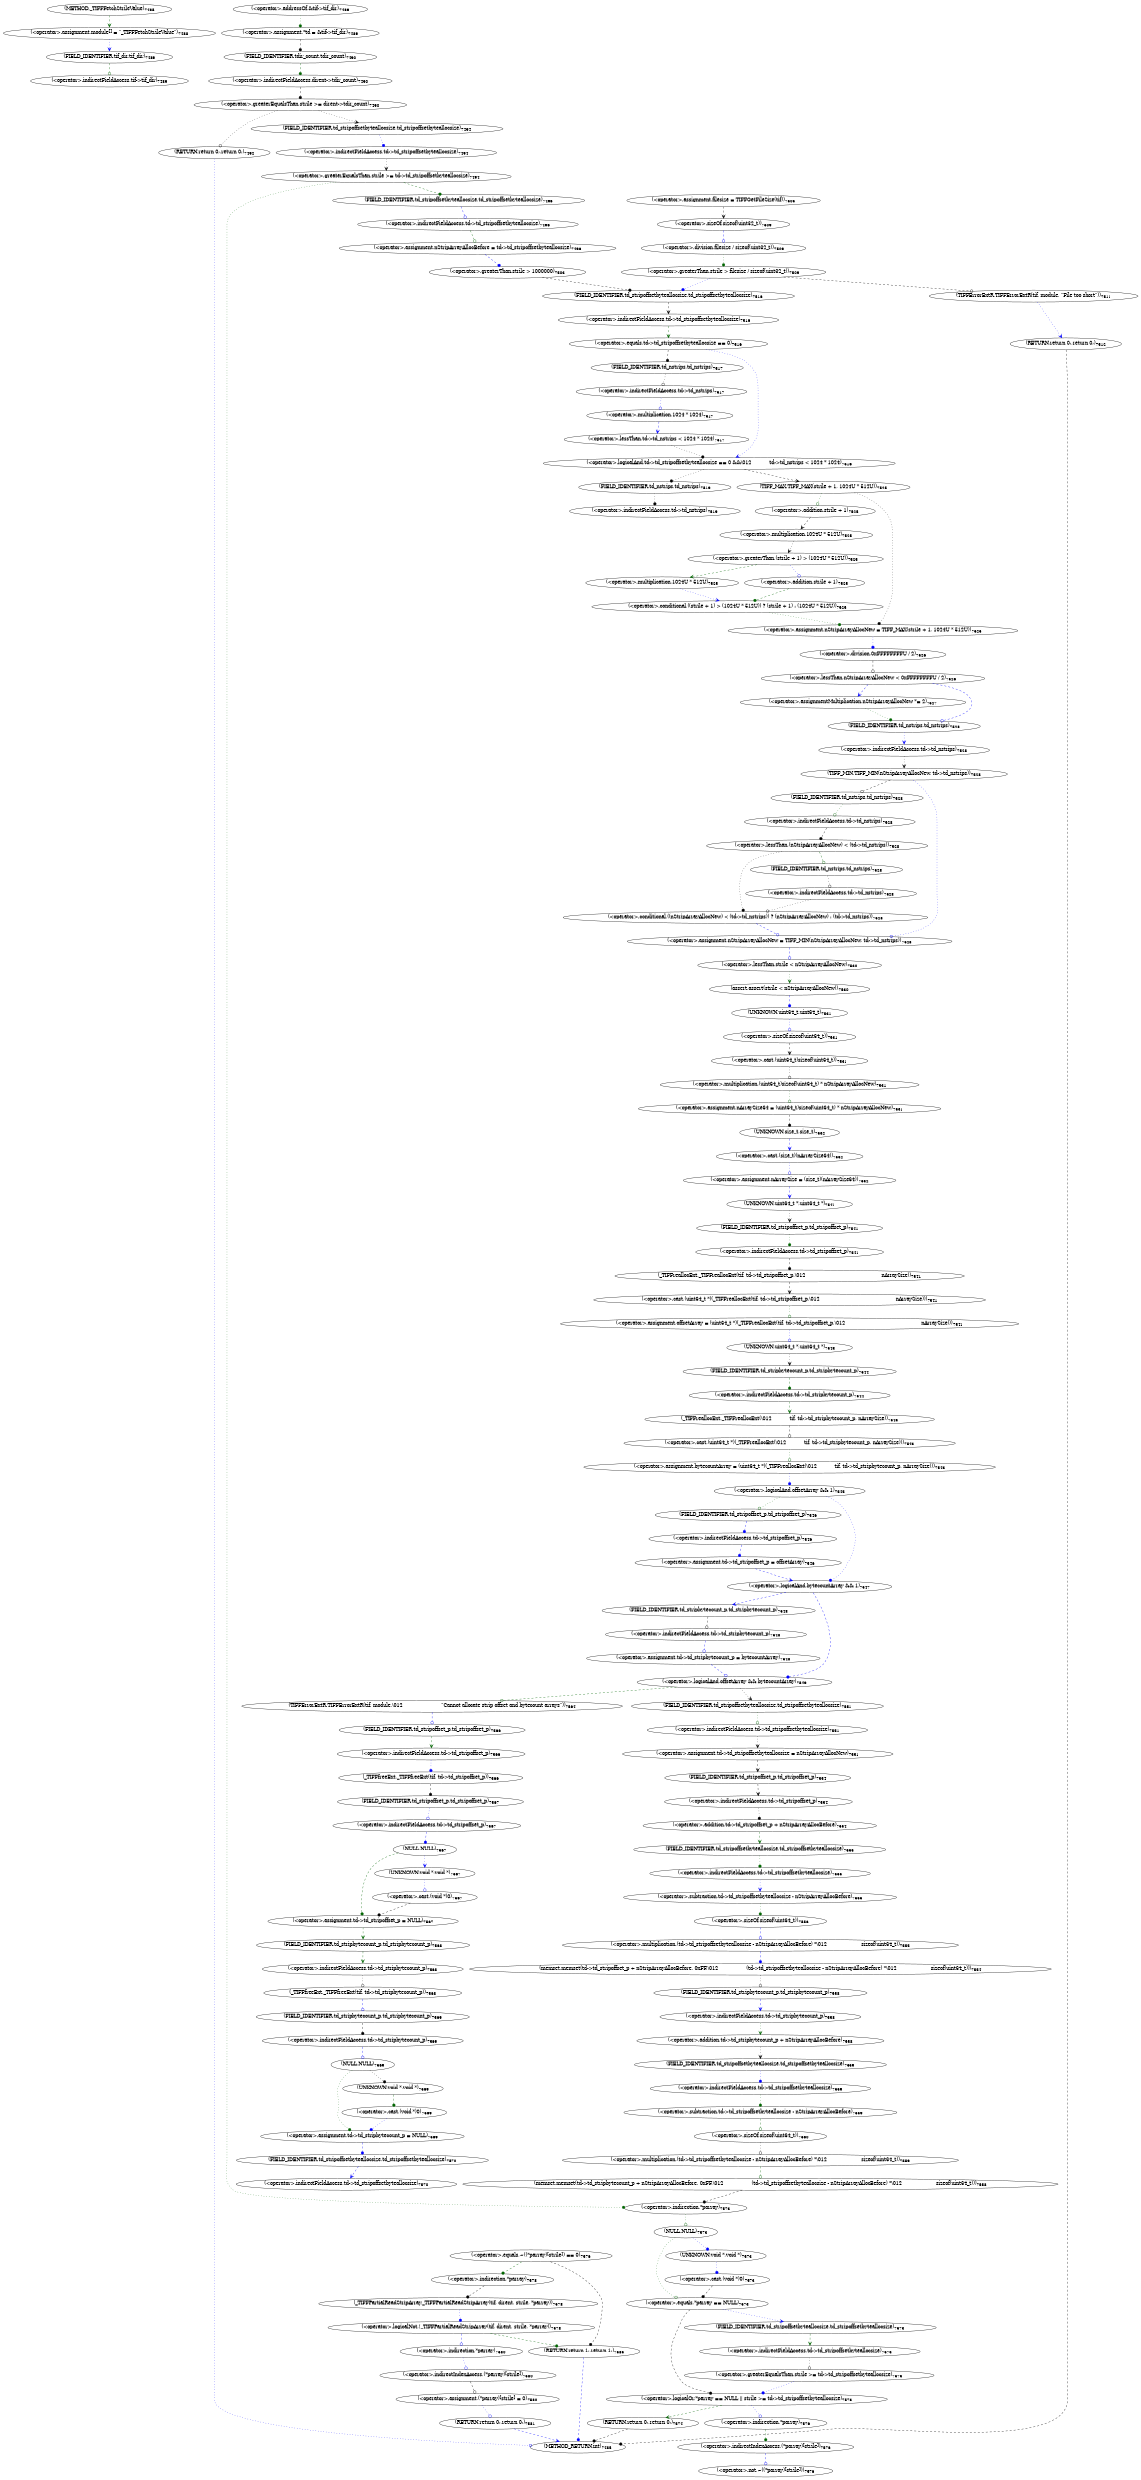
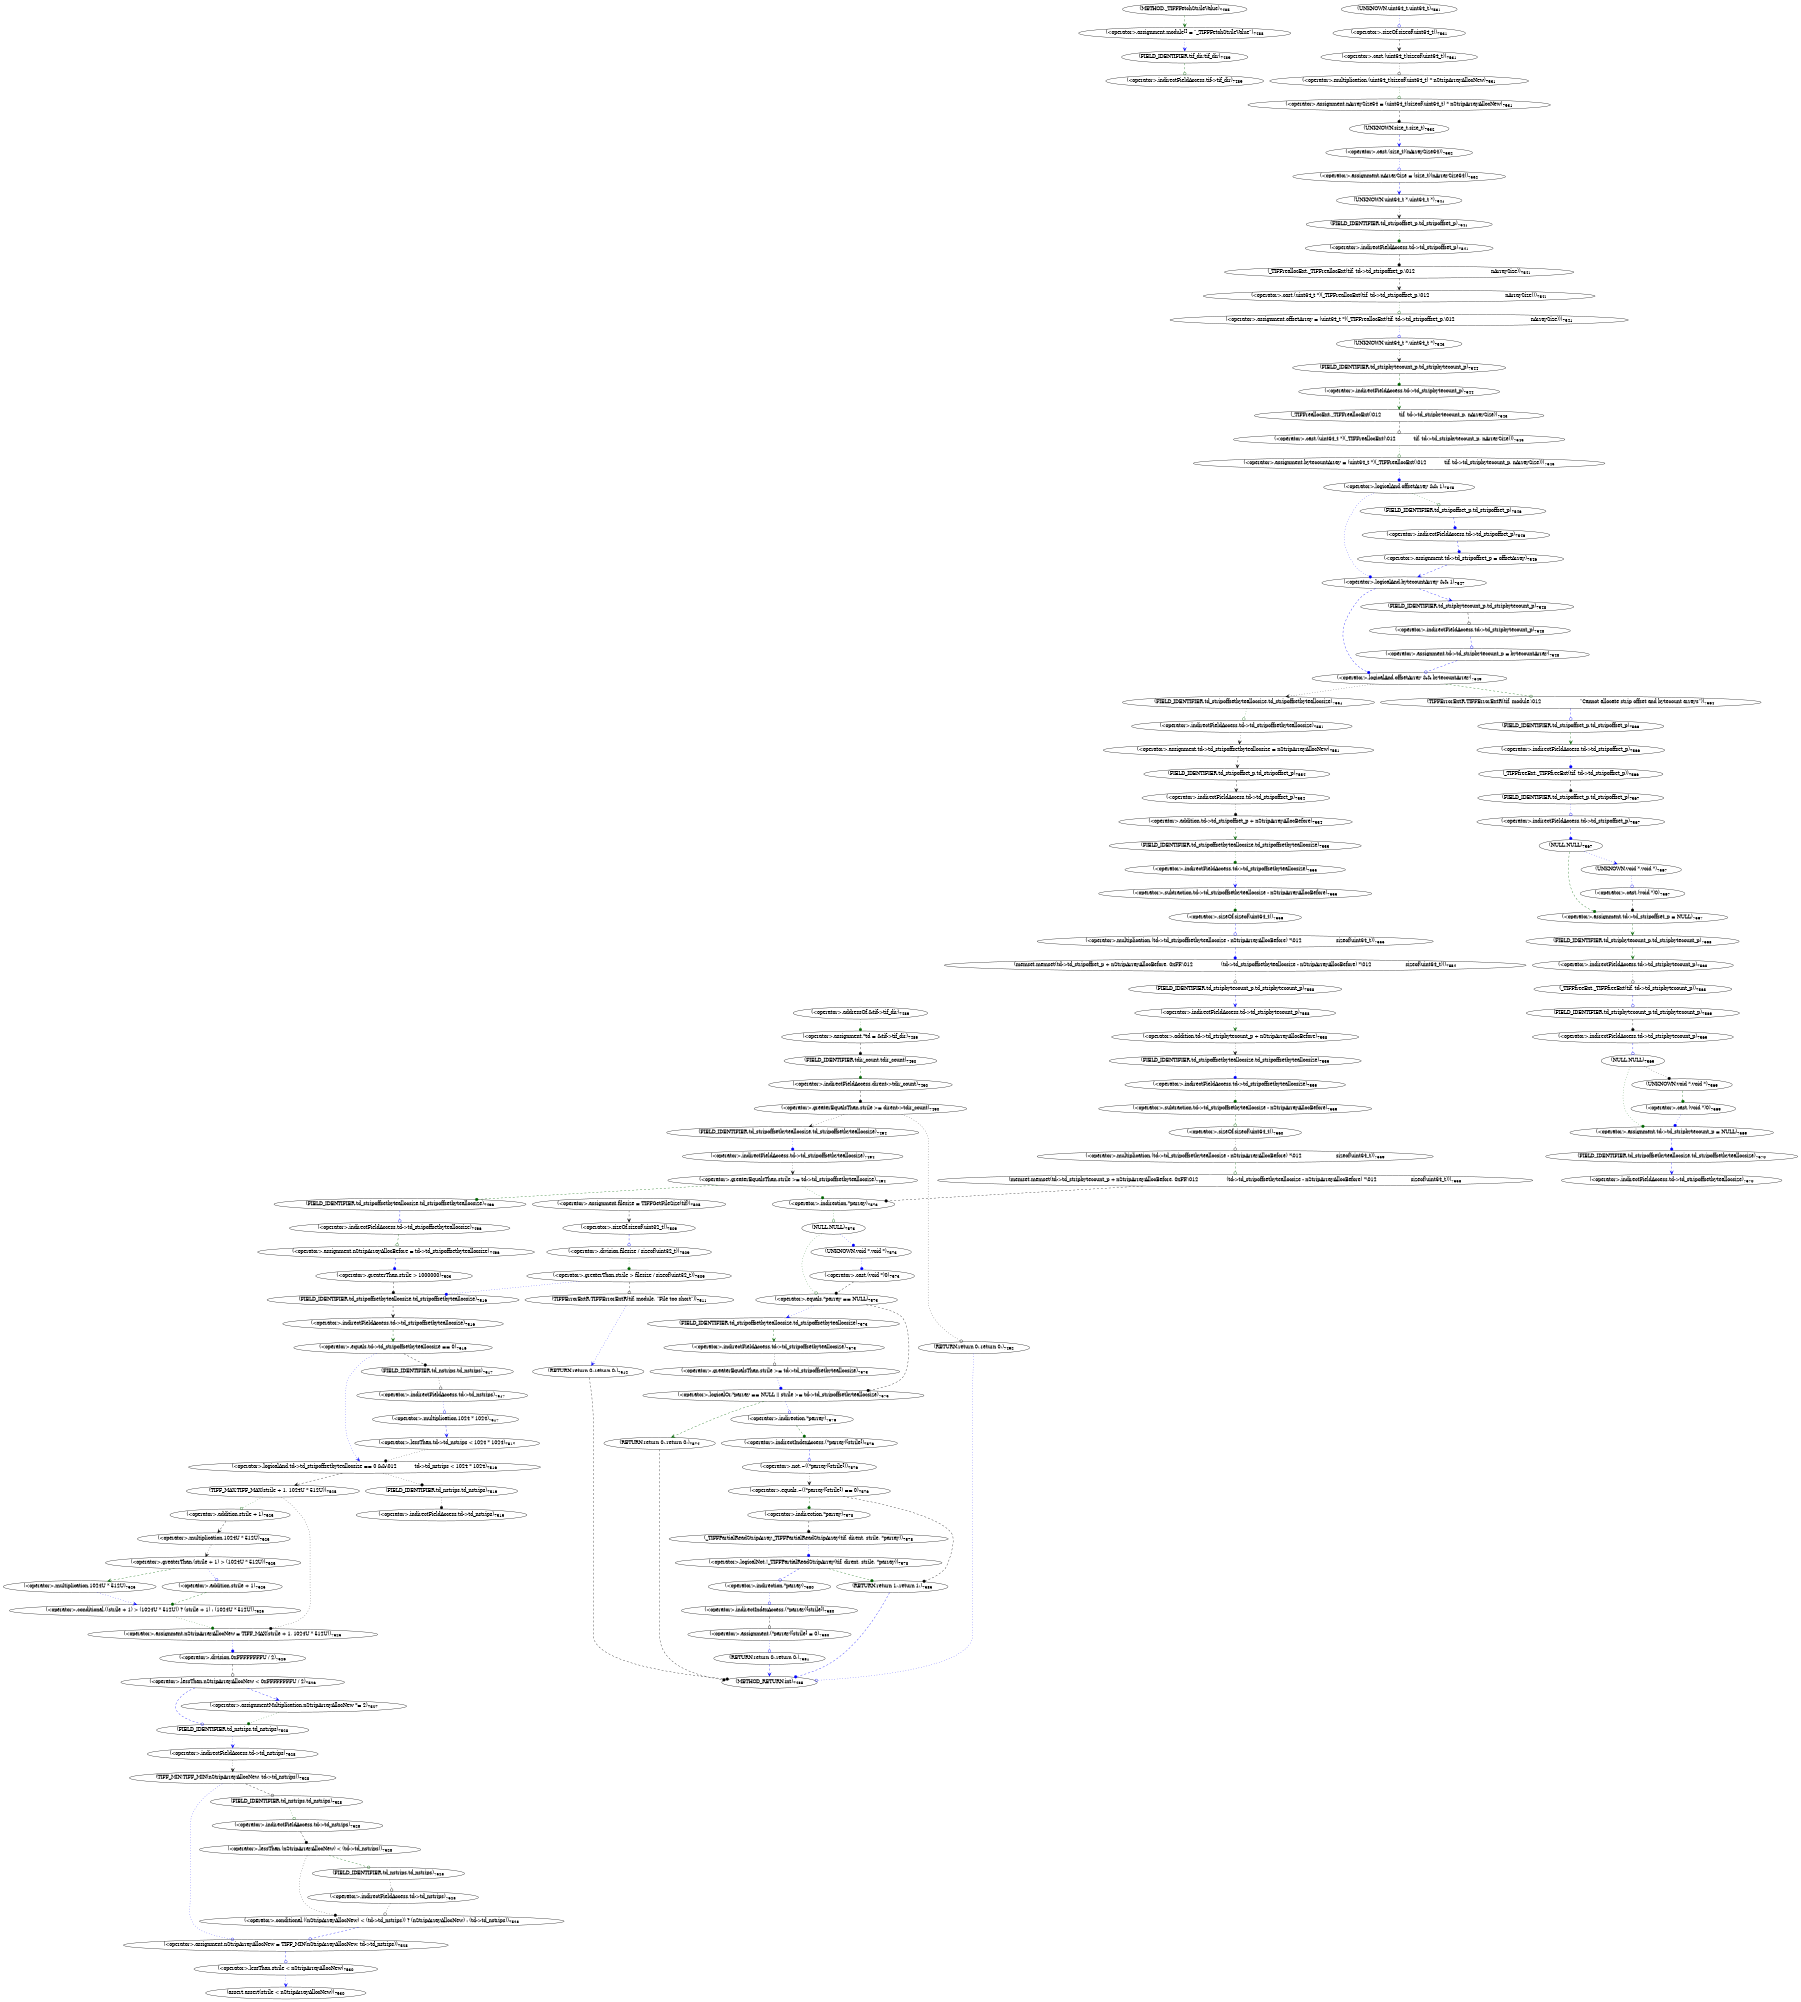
edge "(<operator>.lessThan,strile < nStripArrayAllocNew)" -> "(assert,assert(strile < nStripArrayAllocNew))": color darkgreen -> blue
edge "(assert,assert(strile < nStripArrayAllocNew))" -> "(UNKNOWN,uint64_t,uint64_t)": removed
edge "(<operator>.not,~((*parray)[strile]))" -> "(<operator>.equals,~((*parray)[strile]) == 0)": added
